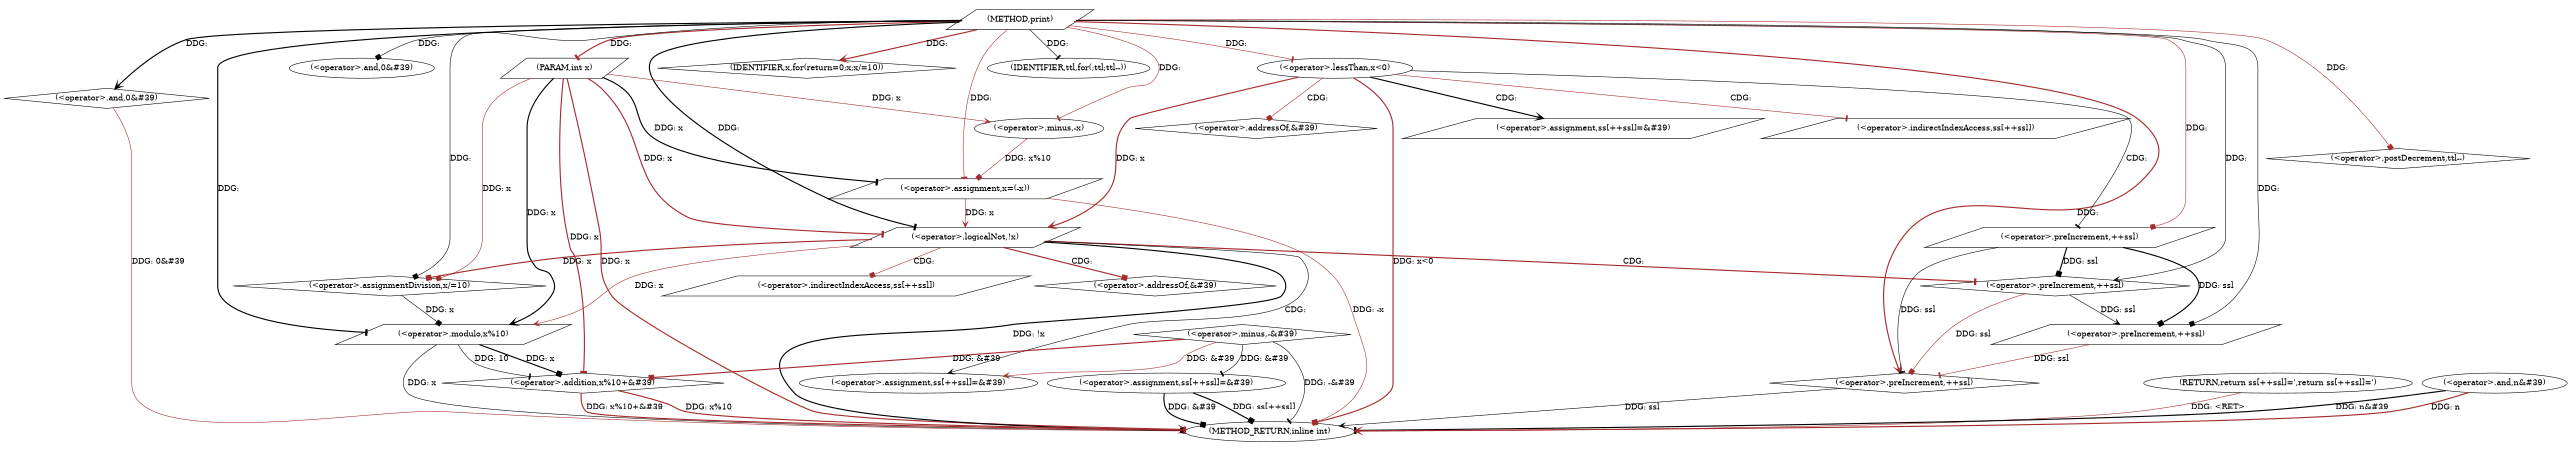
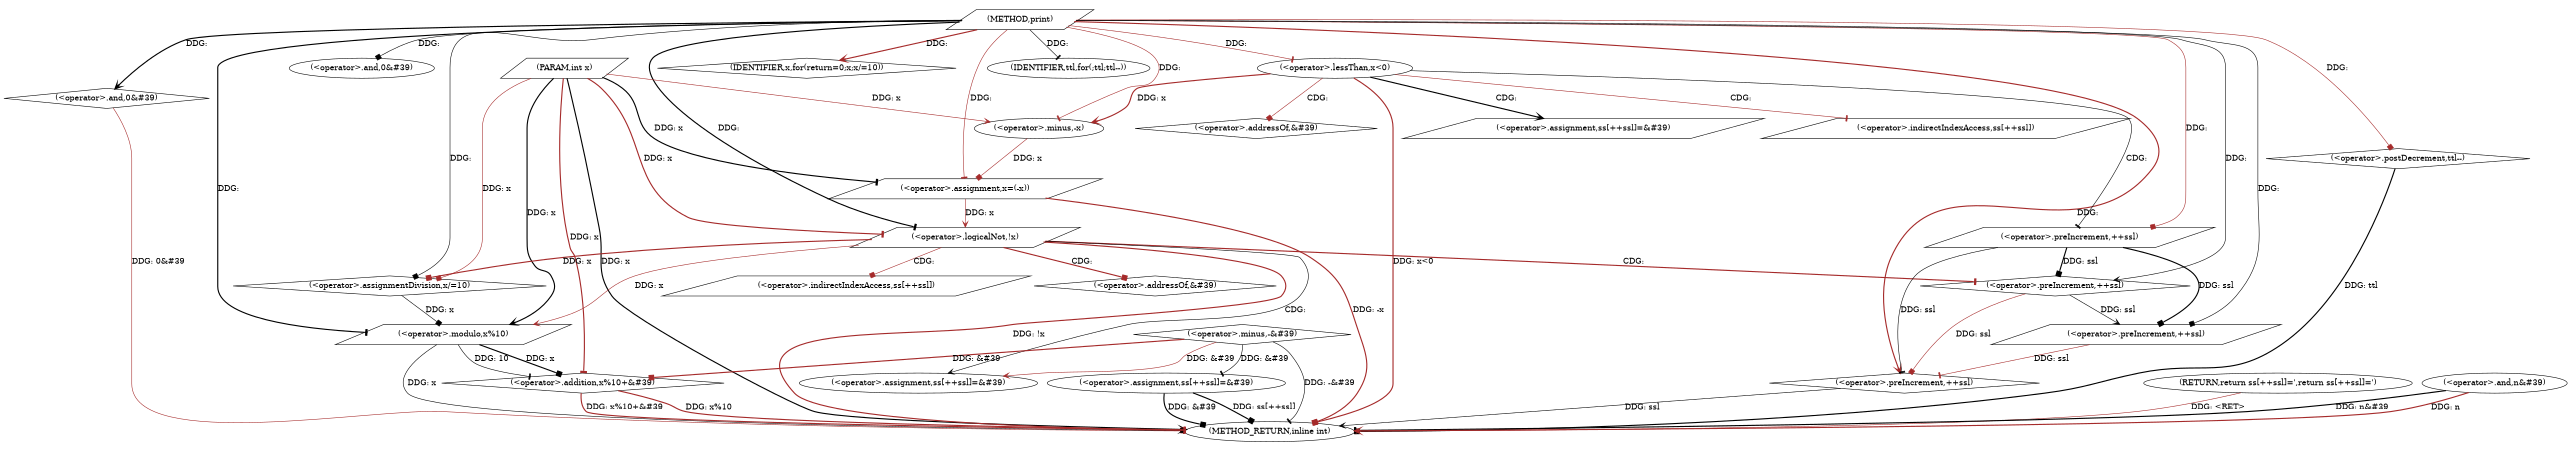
edge "(METHOD,print)" -> "(PARAM,int x)": removed, label "DDG:"
edge "(<operator>.lessThan,x<0)" -> "(<operator>.logicalNot,!x)": now "(<operator>.lessThan,x<0)" -> "(<operator>.minus,-x)"
edge "(<operator>.minus,-x)" -> "(<operator>.assignment,x=(-x))": label "DDG: x%10" -> "DDG: x"
edge "(<operator>.assignment,x=(-x))" -> "(METHOD_RETURN,inline int)": style solid -> bold
edge "(<operator>.logicalNot,!x)" -> "(METHOD_RETURN,inline int)": color black -> brown
edge "(PARAM,int x)" -> "(METHOD_RETURN,inline int)": color brown -> black
edge "(<operator>.postDecrement,ttl--)" -> "(METHOD_RETURN,inline int)": added, label "DDG: ttl"
